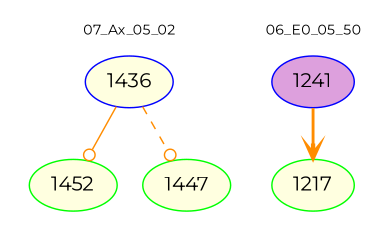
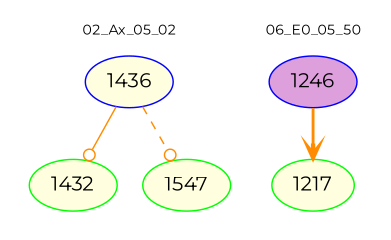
cluster "07_Ax_05_02": label "07_Ax_05_02" -> "02_Ax_05_02"
node "1241": label "1241" -> "1246"
node "1452": label "1452" -> "1432"
node "1447": label "1447" -> "1547"
